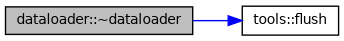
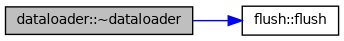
node "tools::flush": label "tools::flush" -> "flush::flush"
